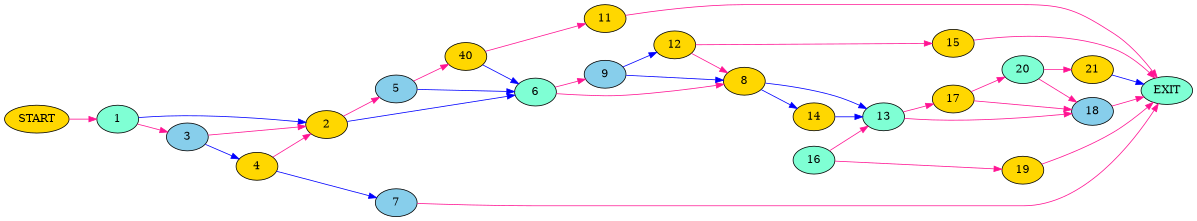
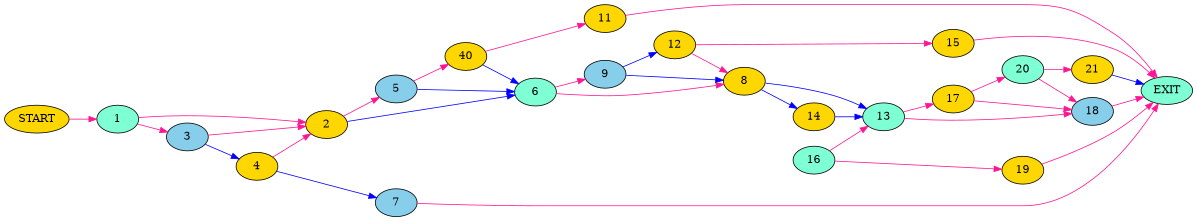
edge "1" -> "2": color blue -> deeppink
